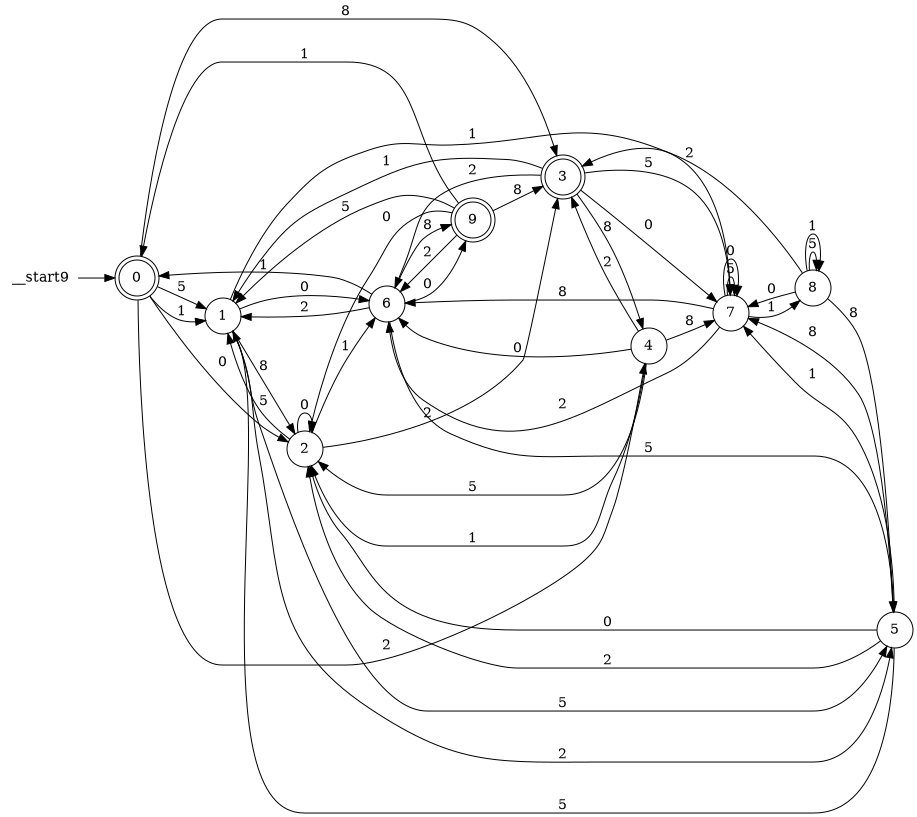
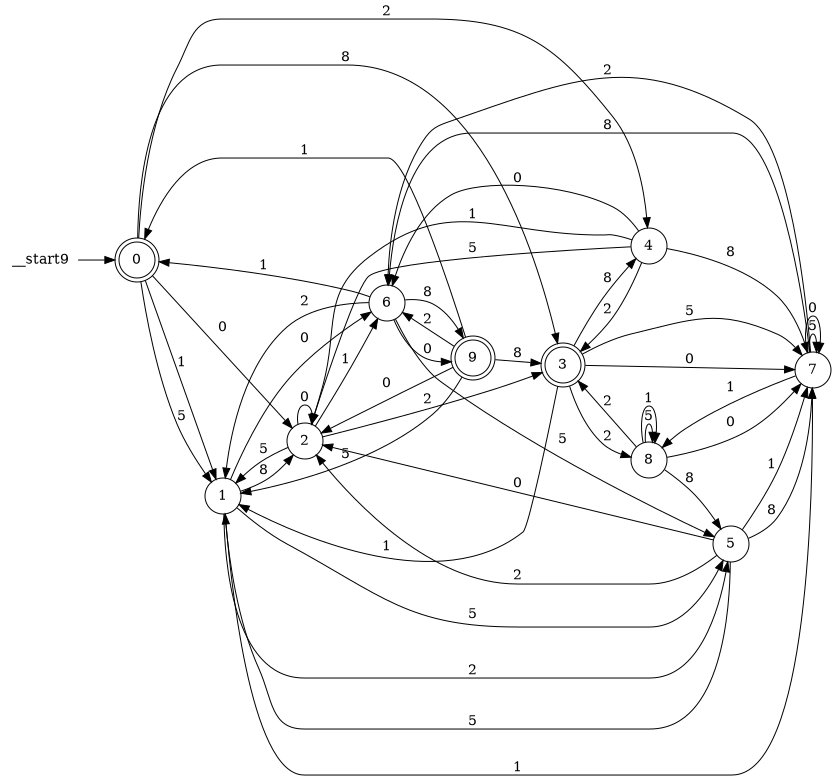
edge "3" -> "6": now "3" -> "8"
